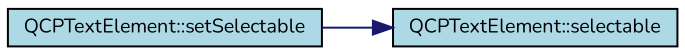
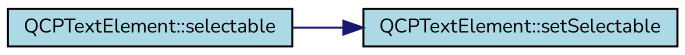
edge "QCPTextElement::setSelectable" -> "QCPTextElement::selectable": reversed
